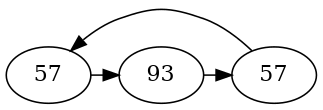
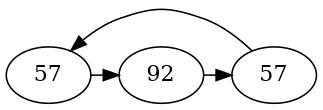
node "93": label "93" -> "92"
